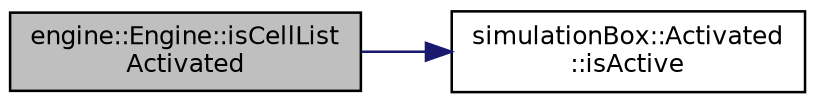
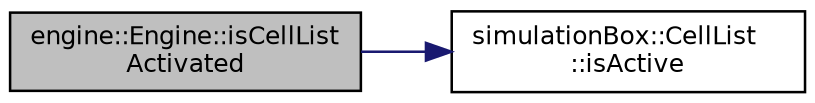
node "simulationBox::Activated ::isActive": label "simulationBox::Activated ::isActive" -> "simulationBox::CellList ::isActive"
